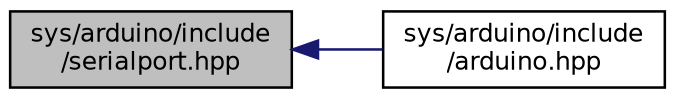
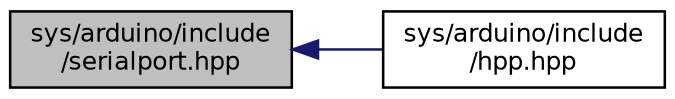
node "sys/arduino/include /arduino.hpp": label "sys/arduino/include /arduino.hpp" -> "sys/arduino/include /hpp.hpp"
